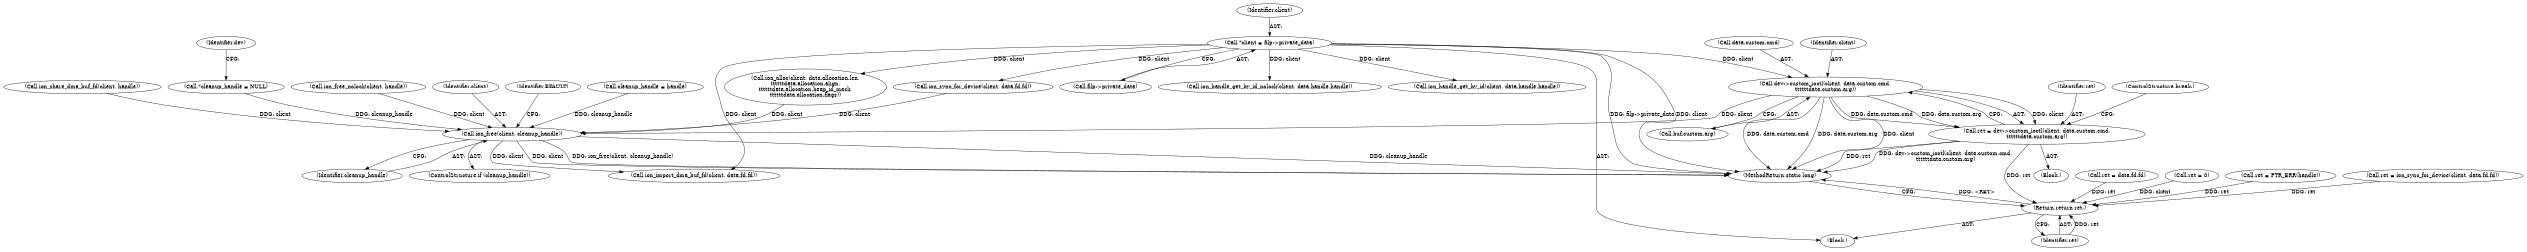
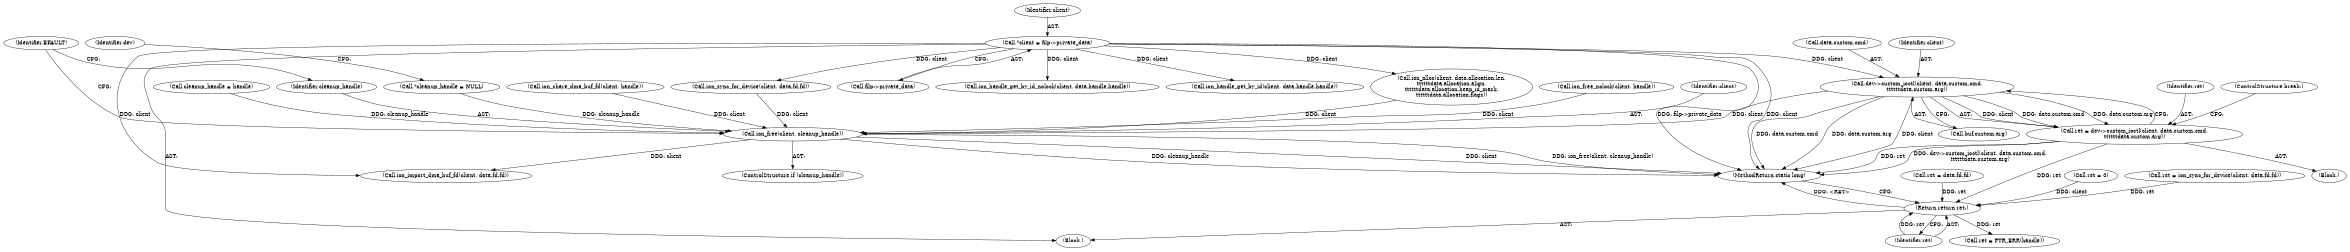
edge "(Call,ion_free(client, cleanup_handle))" -> "(Identifier,cleanup_handle)": now "(Identifier,EFAULT)" -> "(Identifier,cleanup_handle)"
edge "(Call,ret = PTR_ERR(handle))" -> "(Return,return ret;)": reversed
